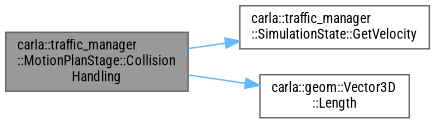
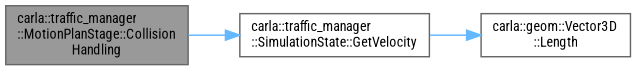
edge "carla::traffic_manager ::MotionPlanStage::Collision Handling" -> "carla::geom::Vector3D ::Length": now "carla::traffic_manager ::SimulationState::GetVelocity" -> "carla::geom::Vector3D ::Length"
